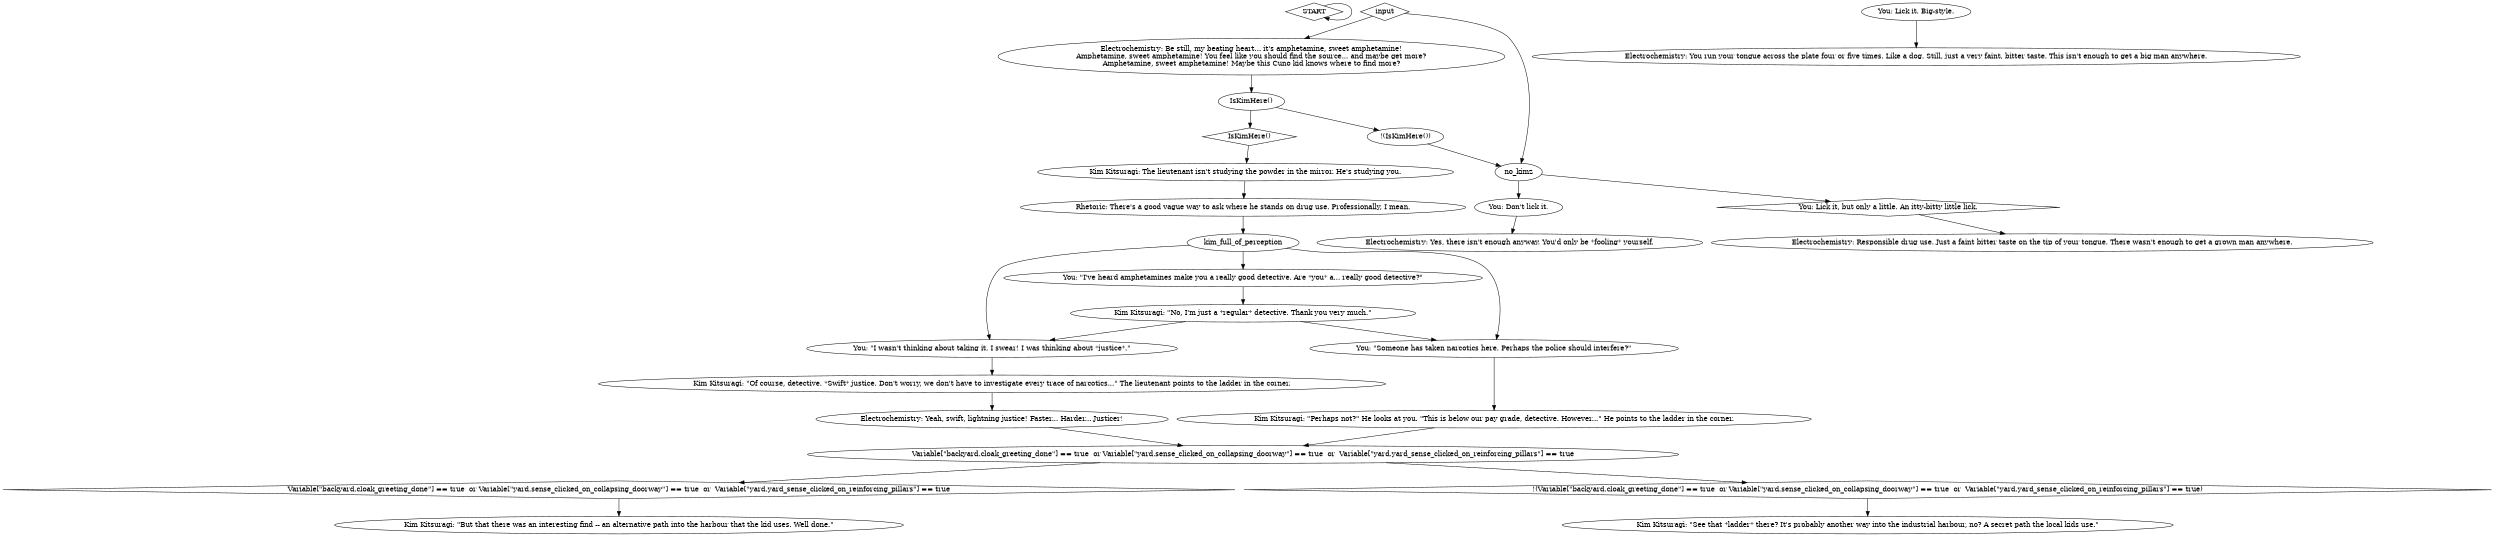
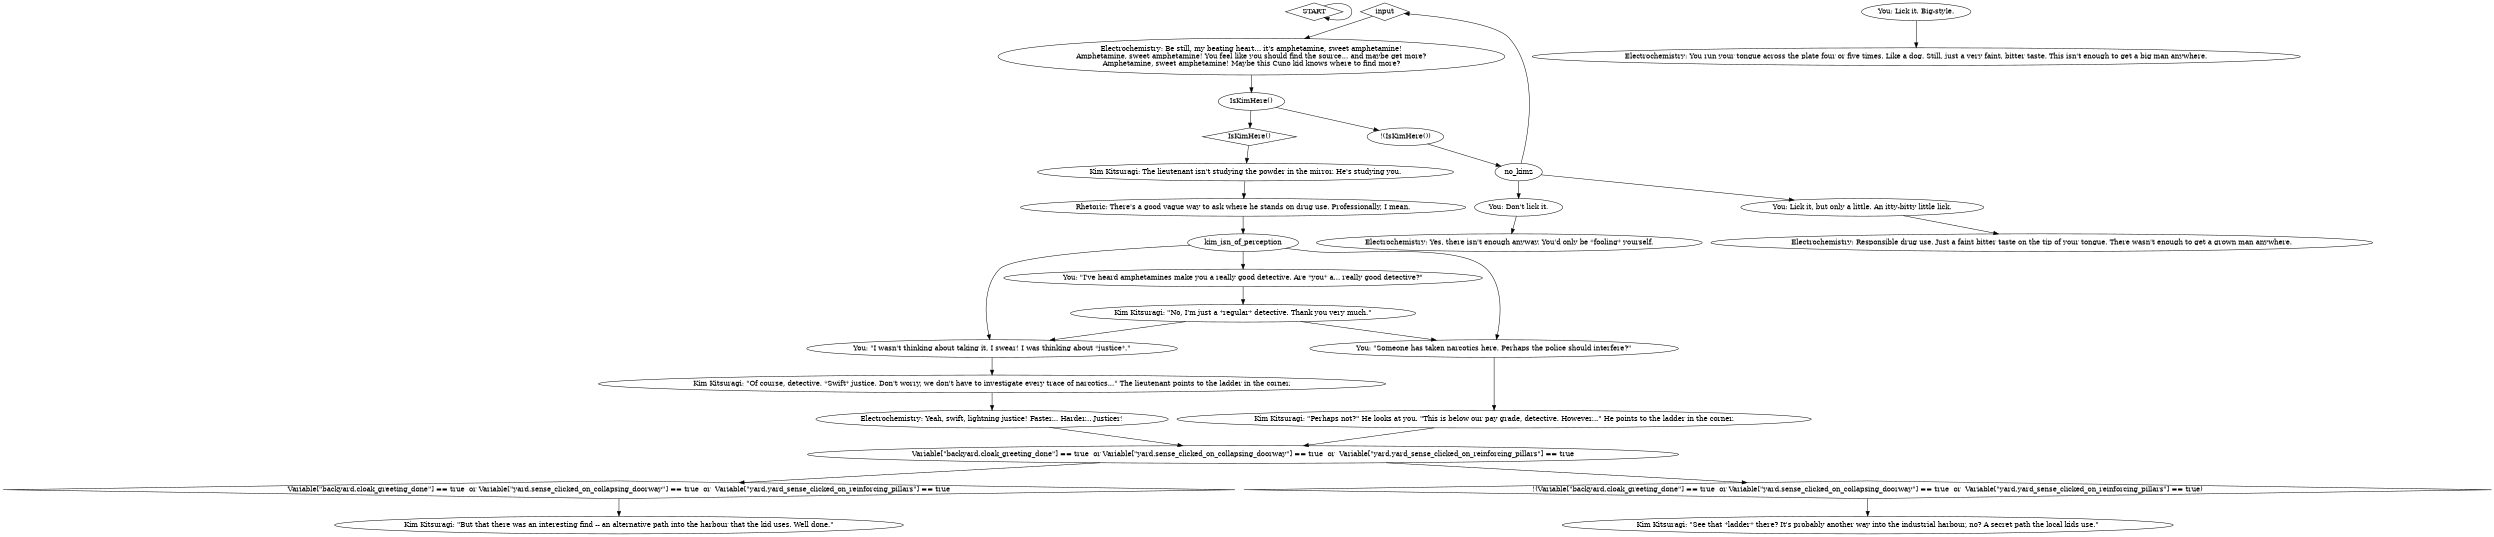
edge "input" -> "no_kimz": reversed
node "You: Lick it, but only a little. An itty-bitty little lick.": shape diamond -> ellipse
node "kim_full_of_perception": label "kim_full_of_perception" -> "kim_isn_of_perception"
